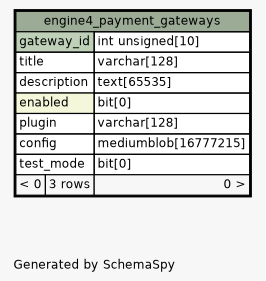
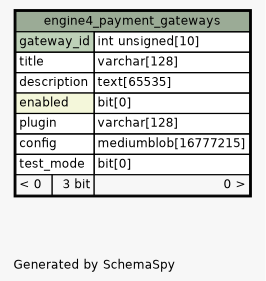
node "engine4_payment_gateways": text "3 rows" -> "3 bit"
